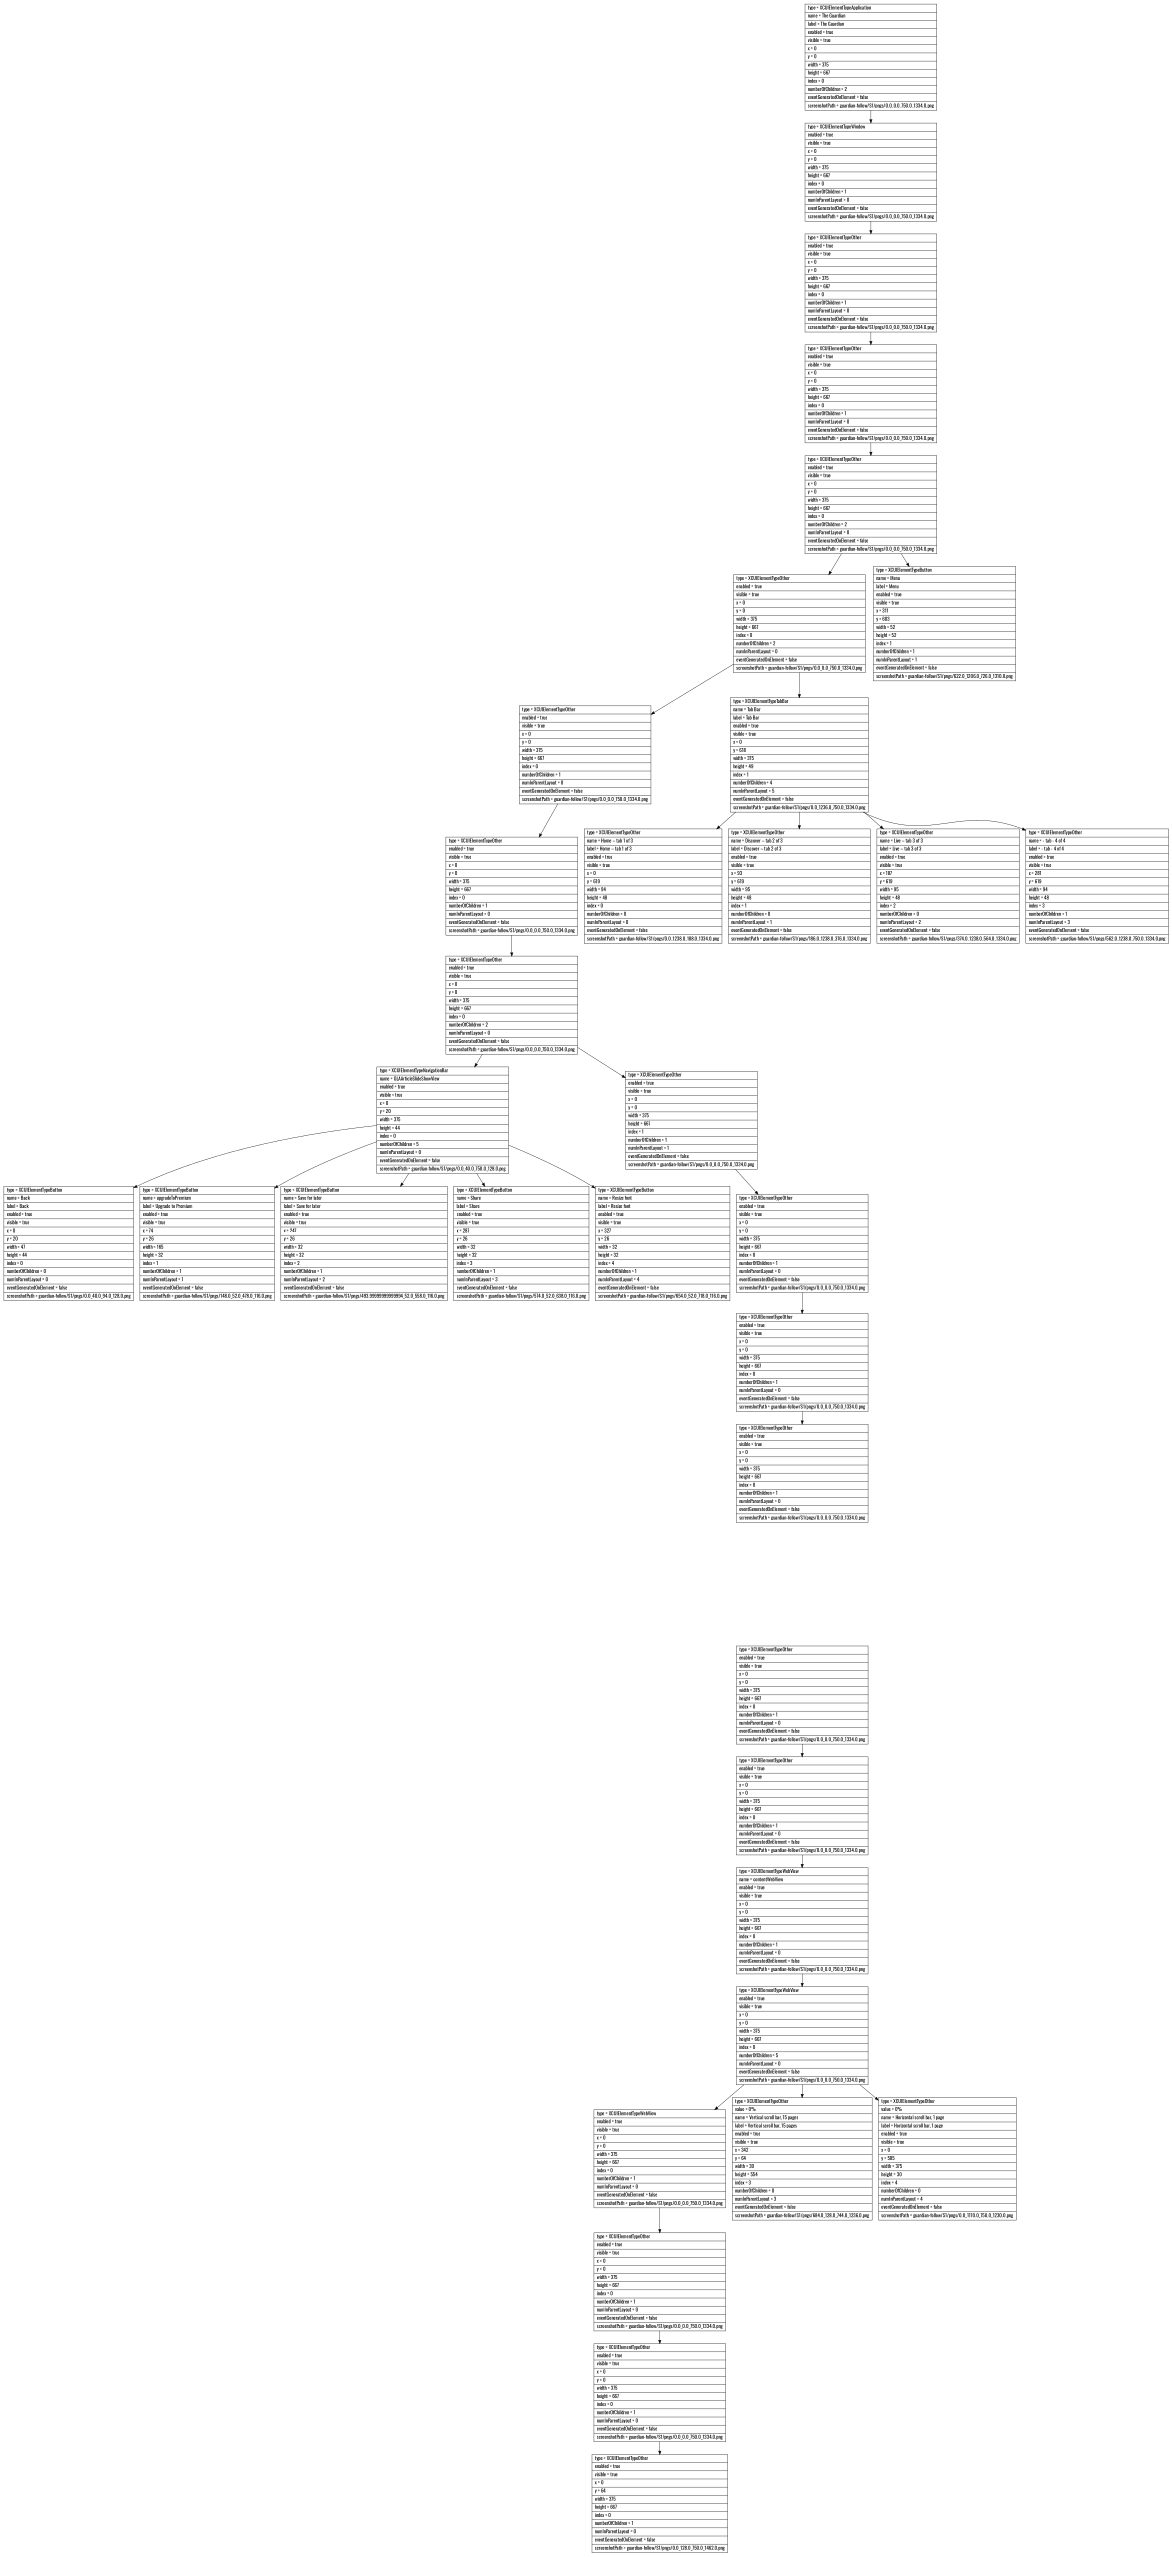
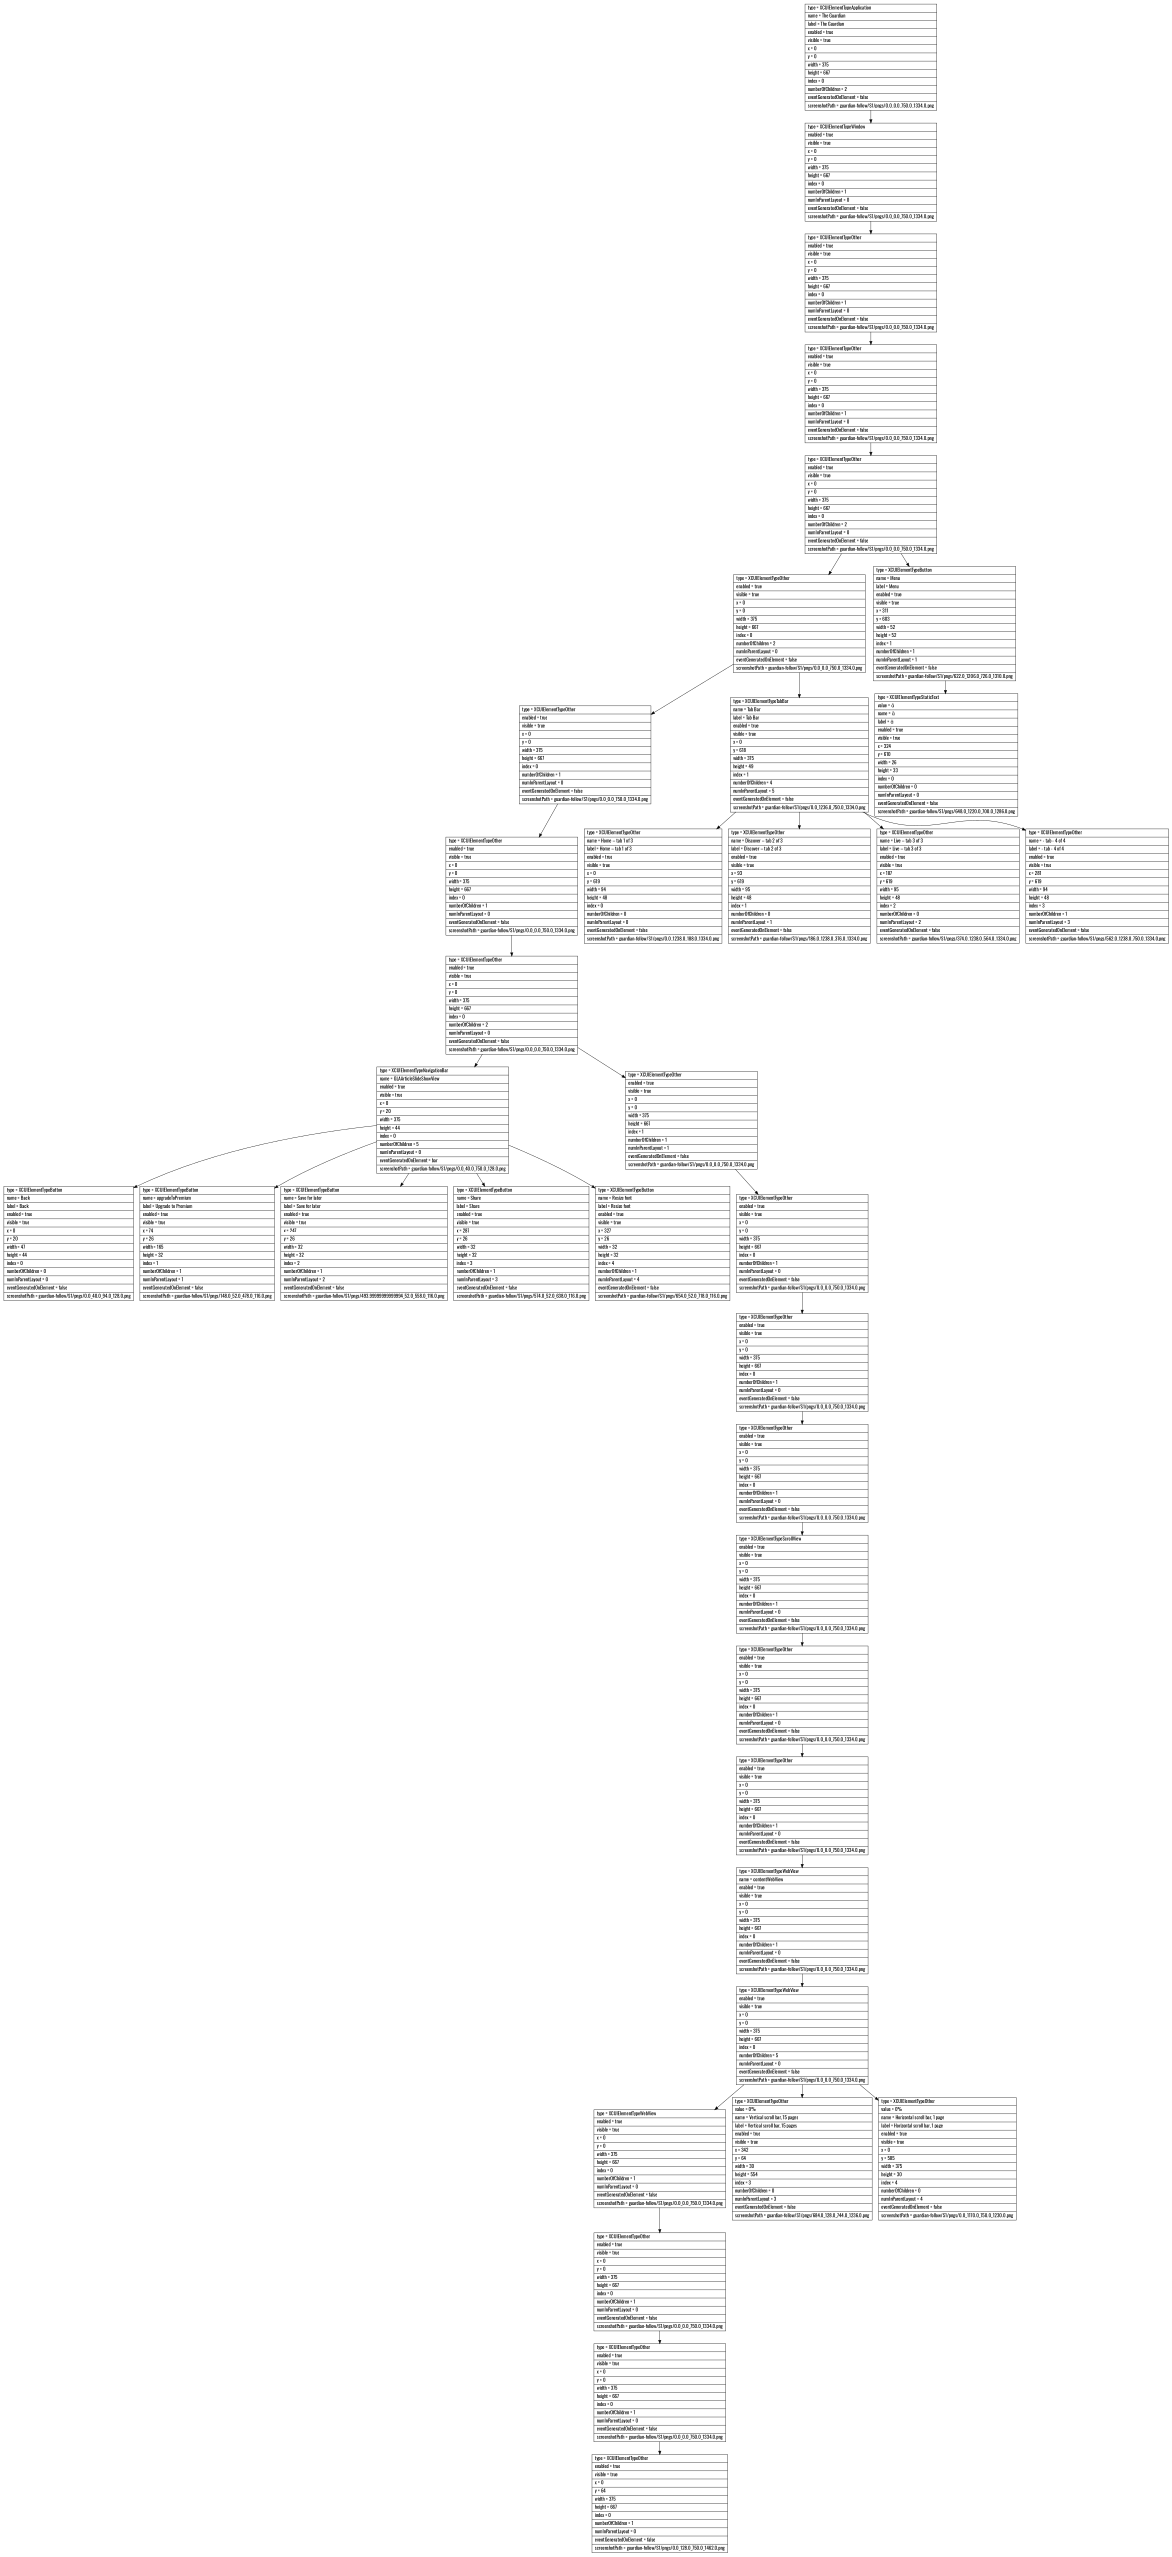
node "type = XCUIElementTypeStaticText": added
node "type = XCUIElementTypeNavigationBar": text "eventGeneratedOnElement = false" -> "eventGeneratedOnElement = bar"
node "type = XCUIElementTypeScrollView": added
